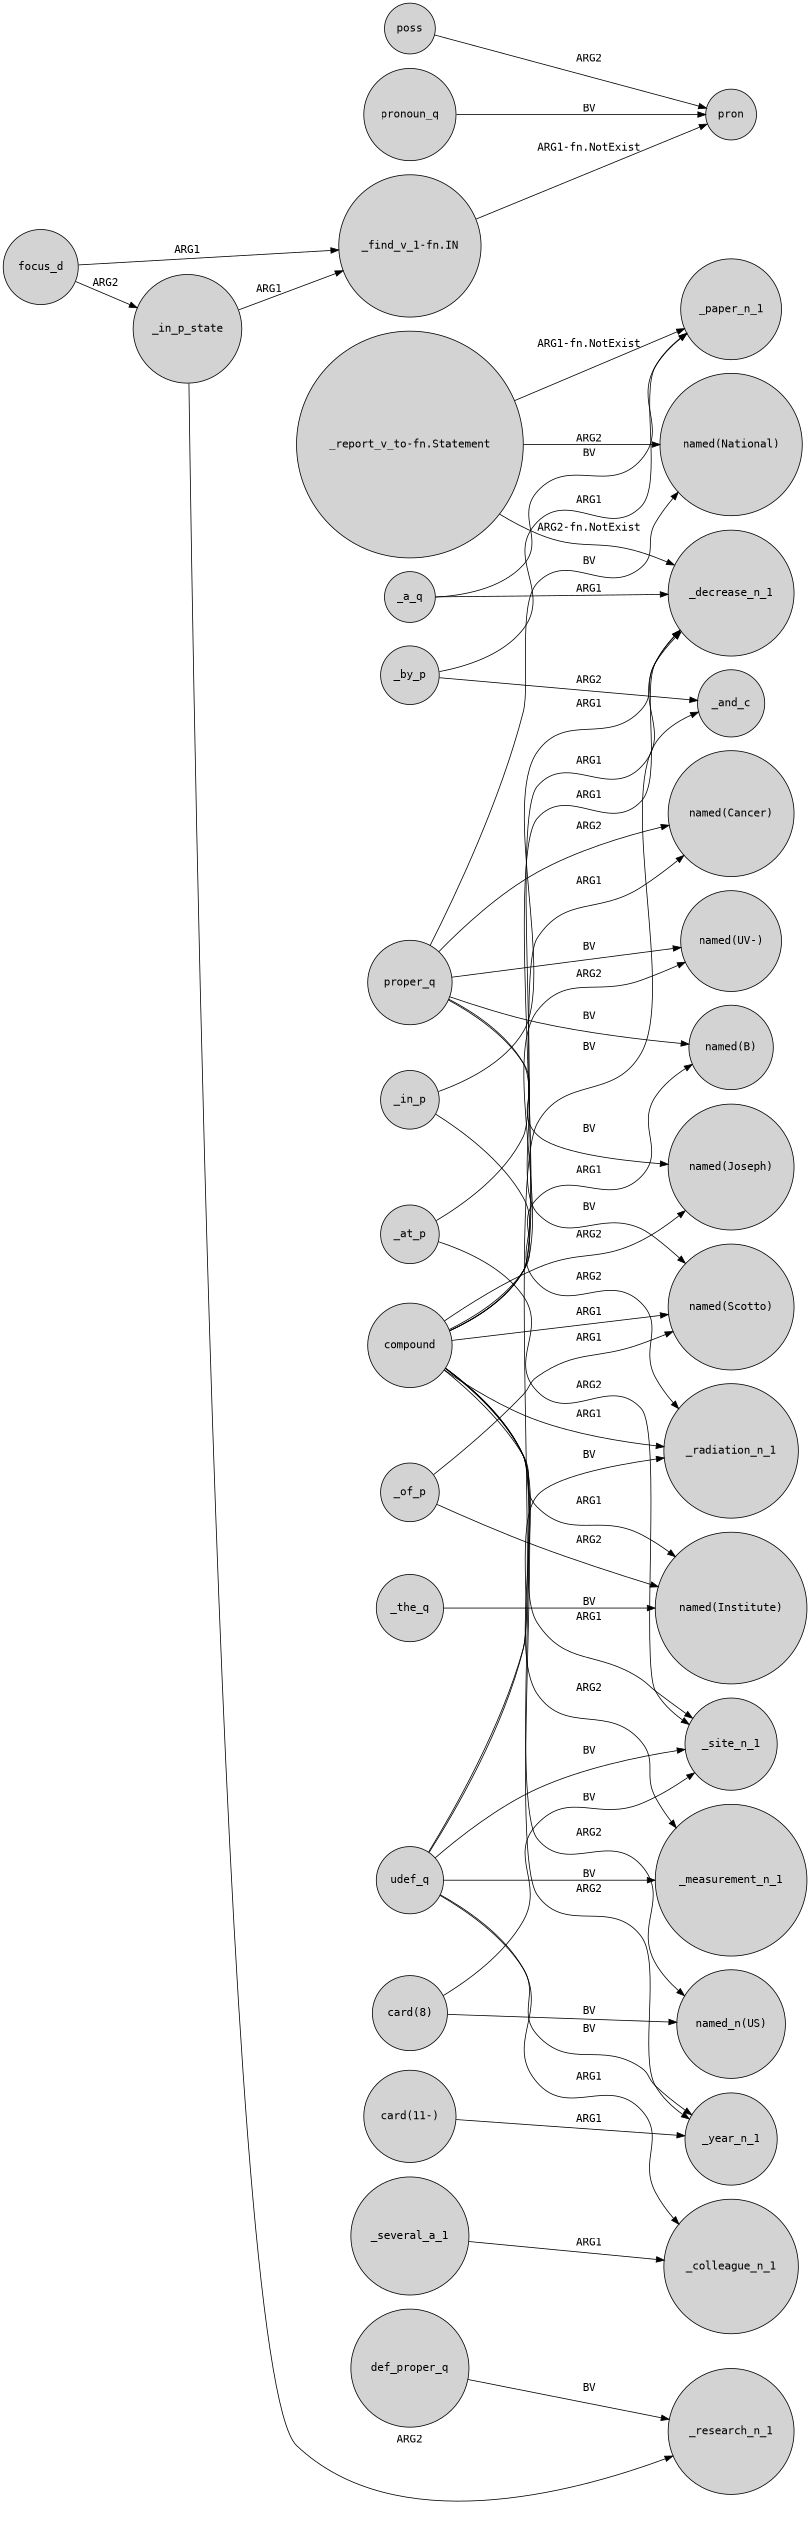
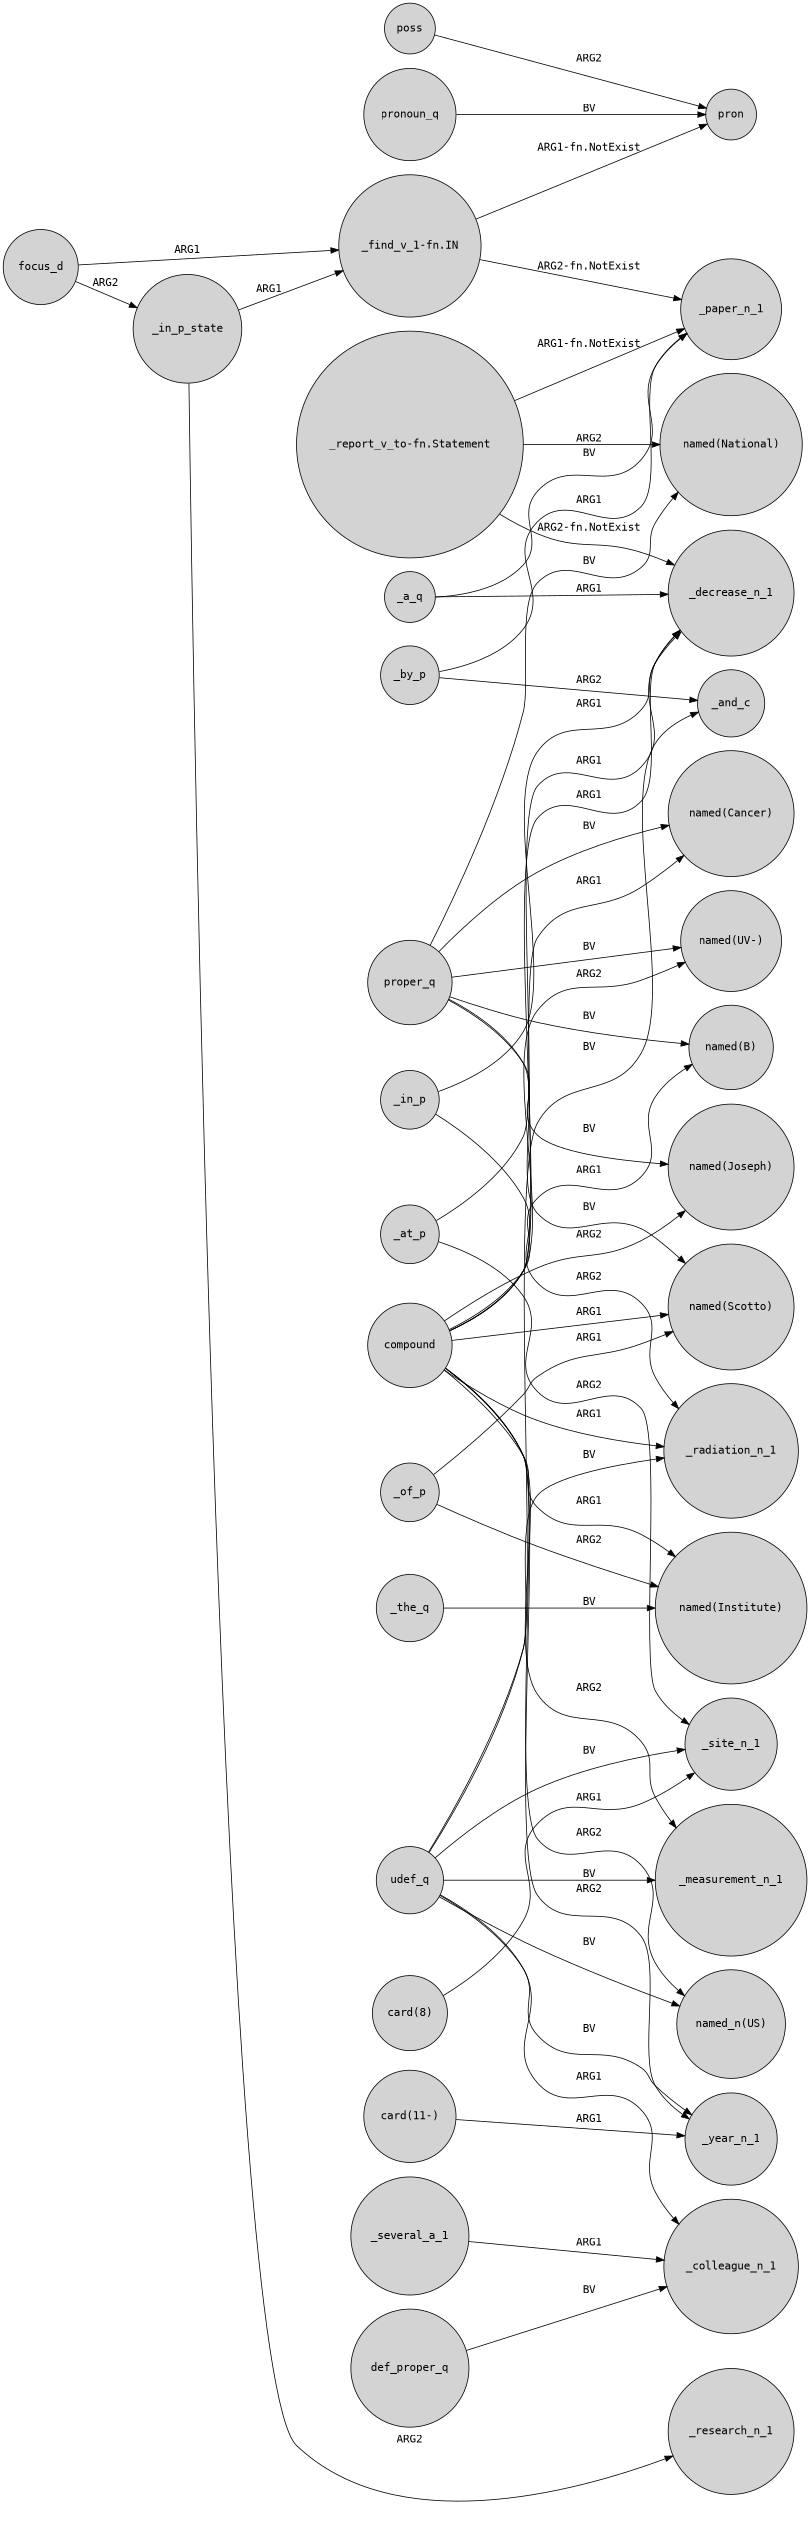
edge "_find_v_1-fn.IN" -> "_paper_n_1": added, label "ARG2-fn.NotExist"
edge "proper_q" -> "named(Cancer)": label "ARG2" -> "BV"
edge "compound" -> "_site_n_1": removed, label "ARG1"
edge "card(8)" -> "_site_n_1": label "BV" -> "ARG1"
edge "card(8)" -> "named_n(US)": now "udef_q" -> "named_n(US)"
edge "def_proper_q" -> "_research_n_1": now "def_proper_q" -> "_colleague_n_1"
